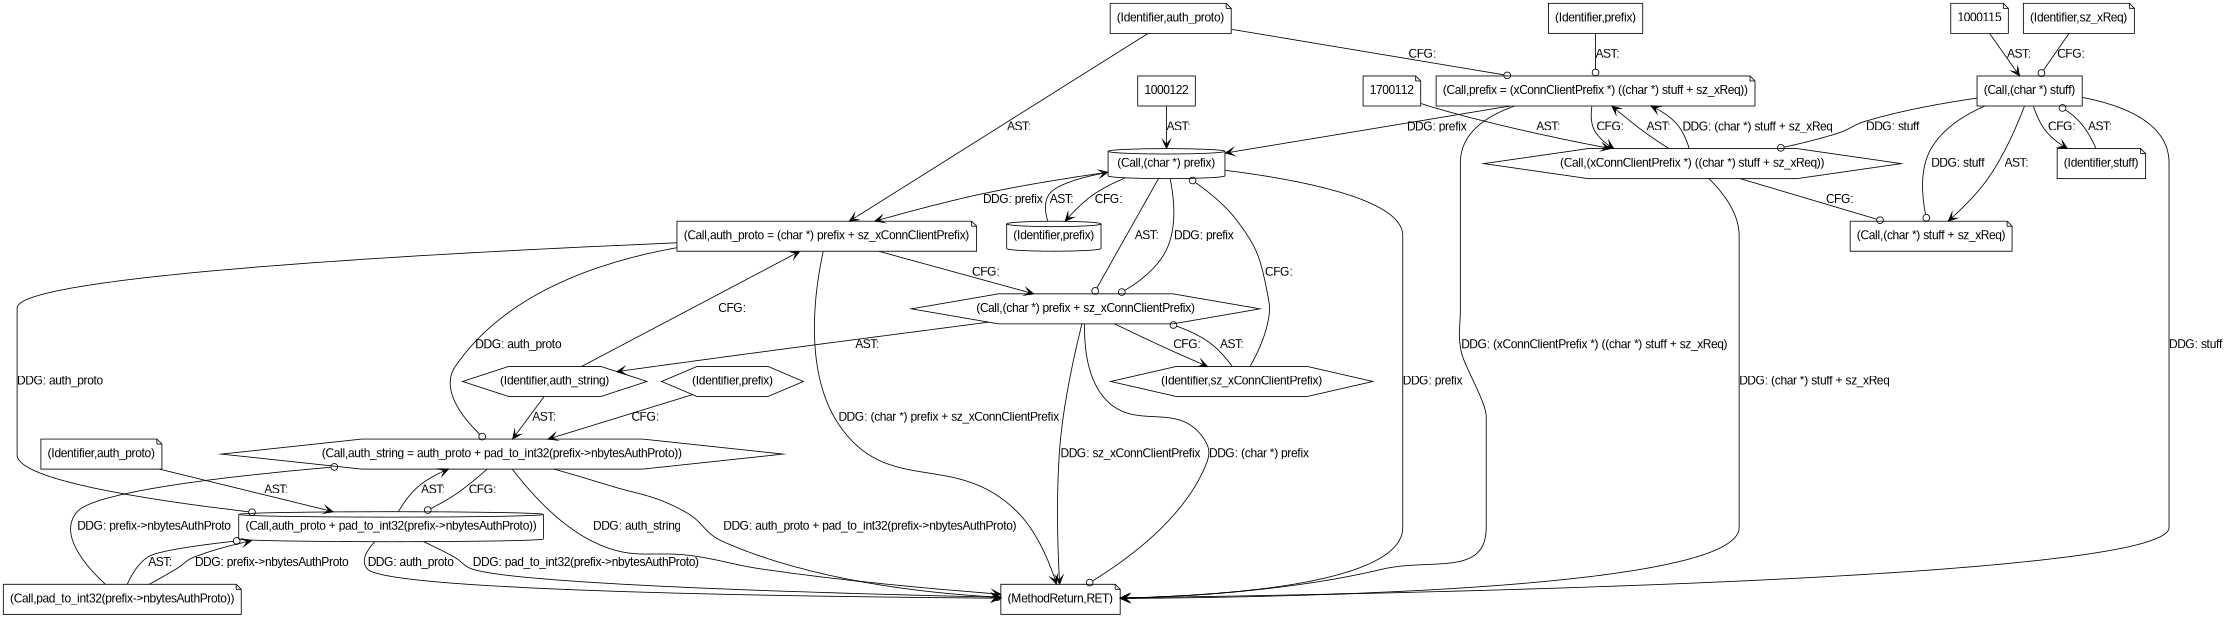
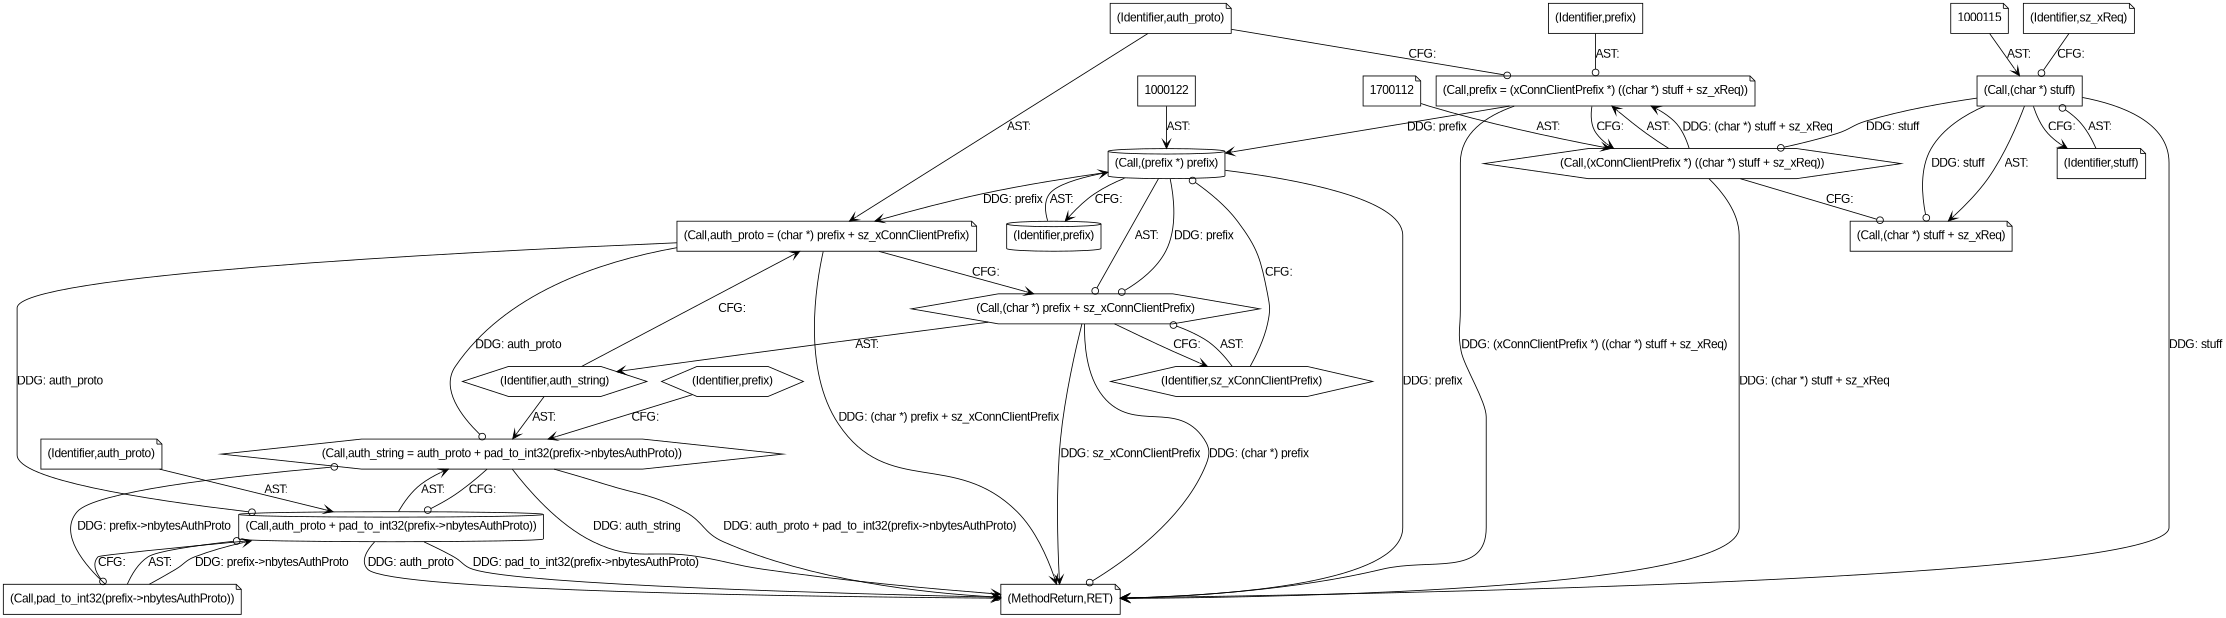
node "(Call,(char *) prefix)": label "(Call,(char *) prefix)" -> "(Call,(prefix *) prefix)"
edge "(Call,auth_proto + pad_to_int32(prefix->nbytesAuthProto))" -> "(Call,pad_to_int32(prefix->nbytesAuthProto))": added, label "CFG:"
